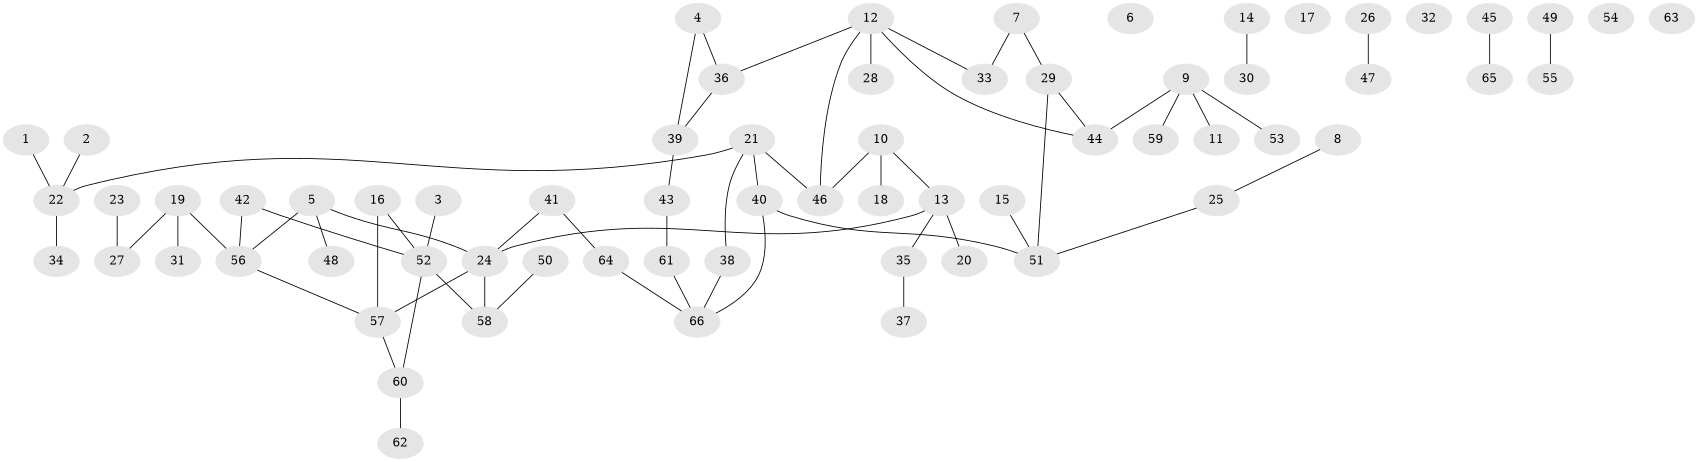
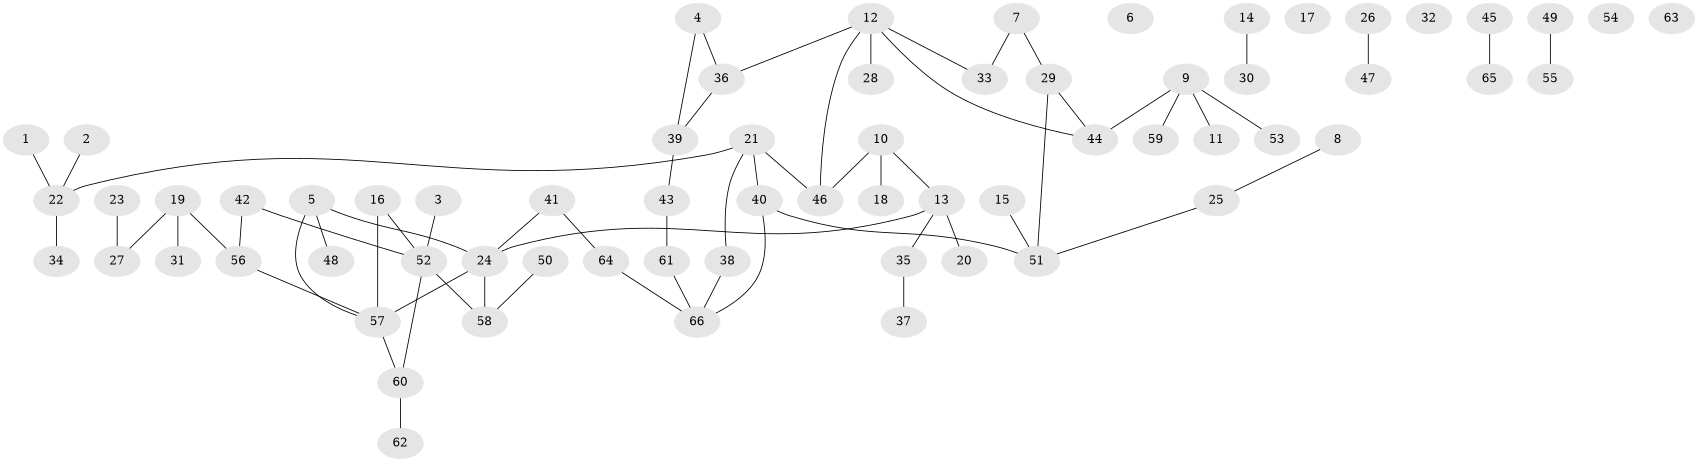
edge "5" -- "56": now "5" -- "57"
